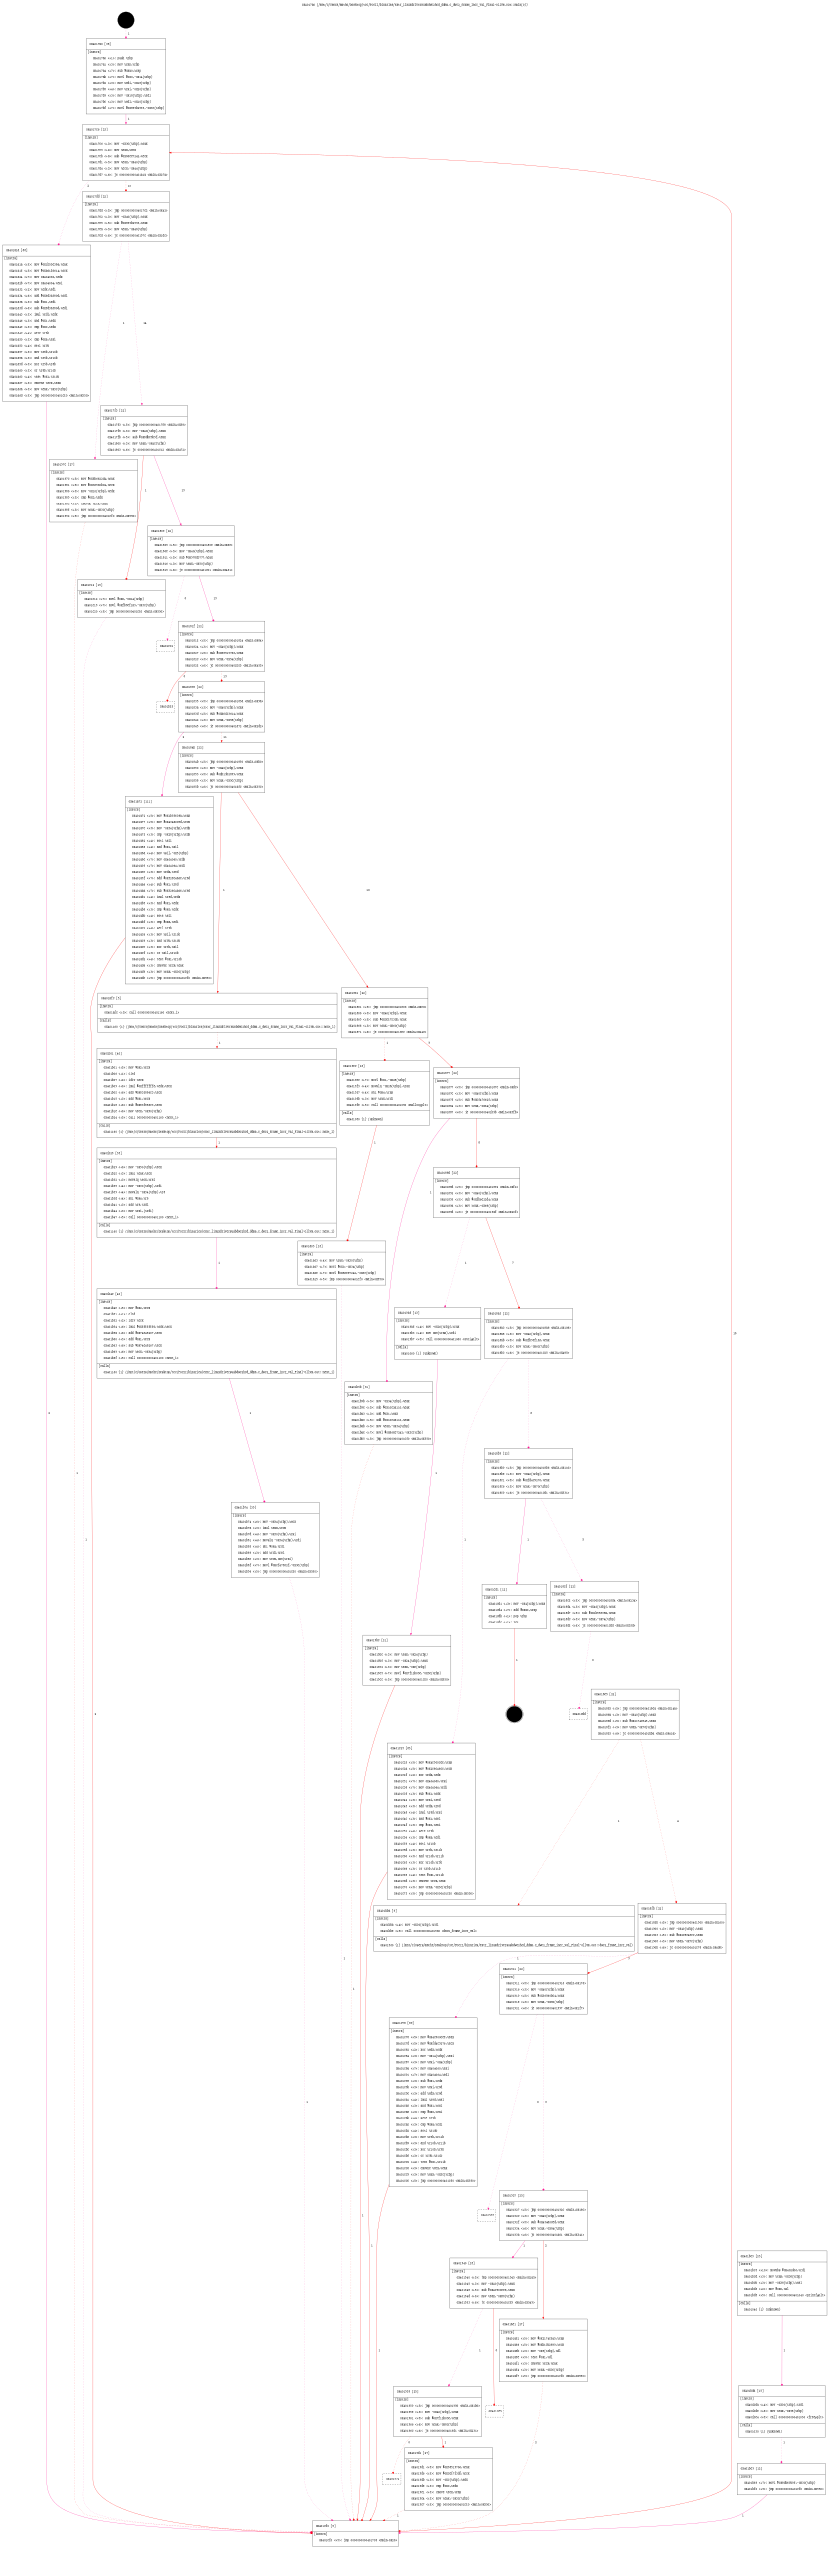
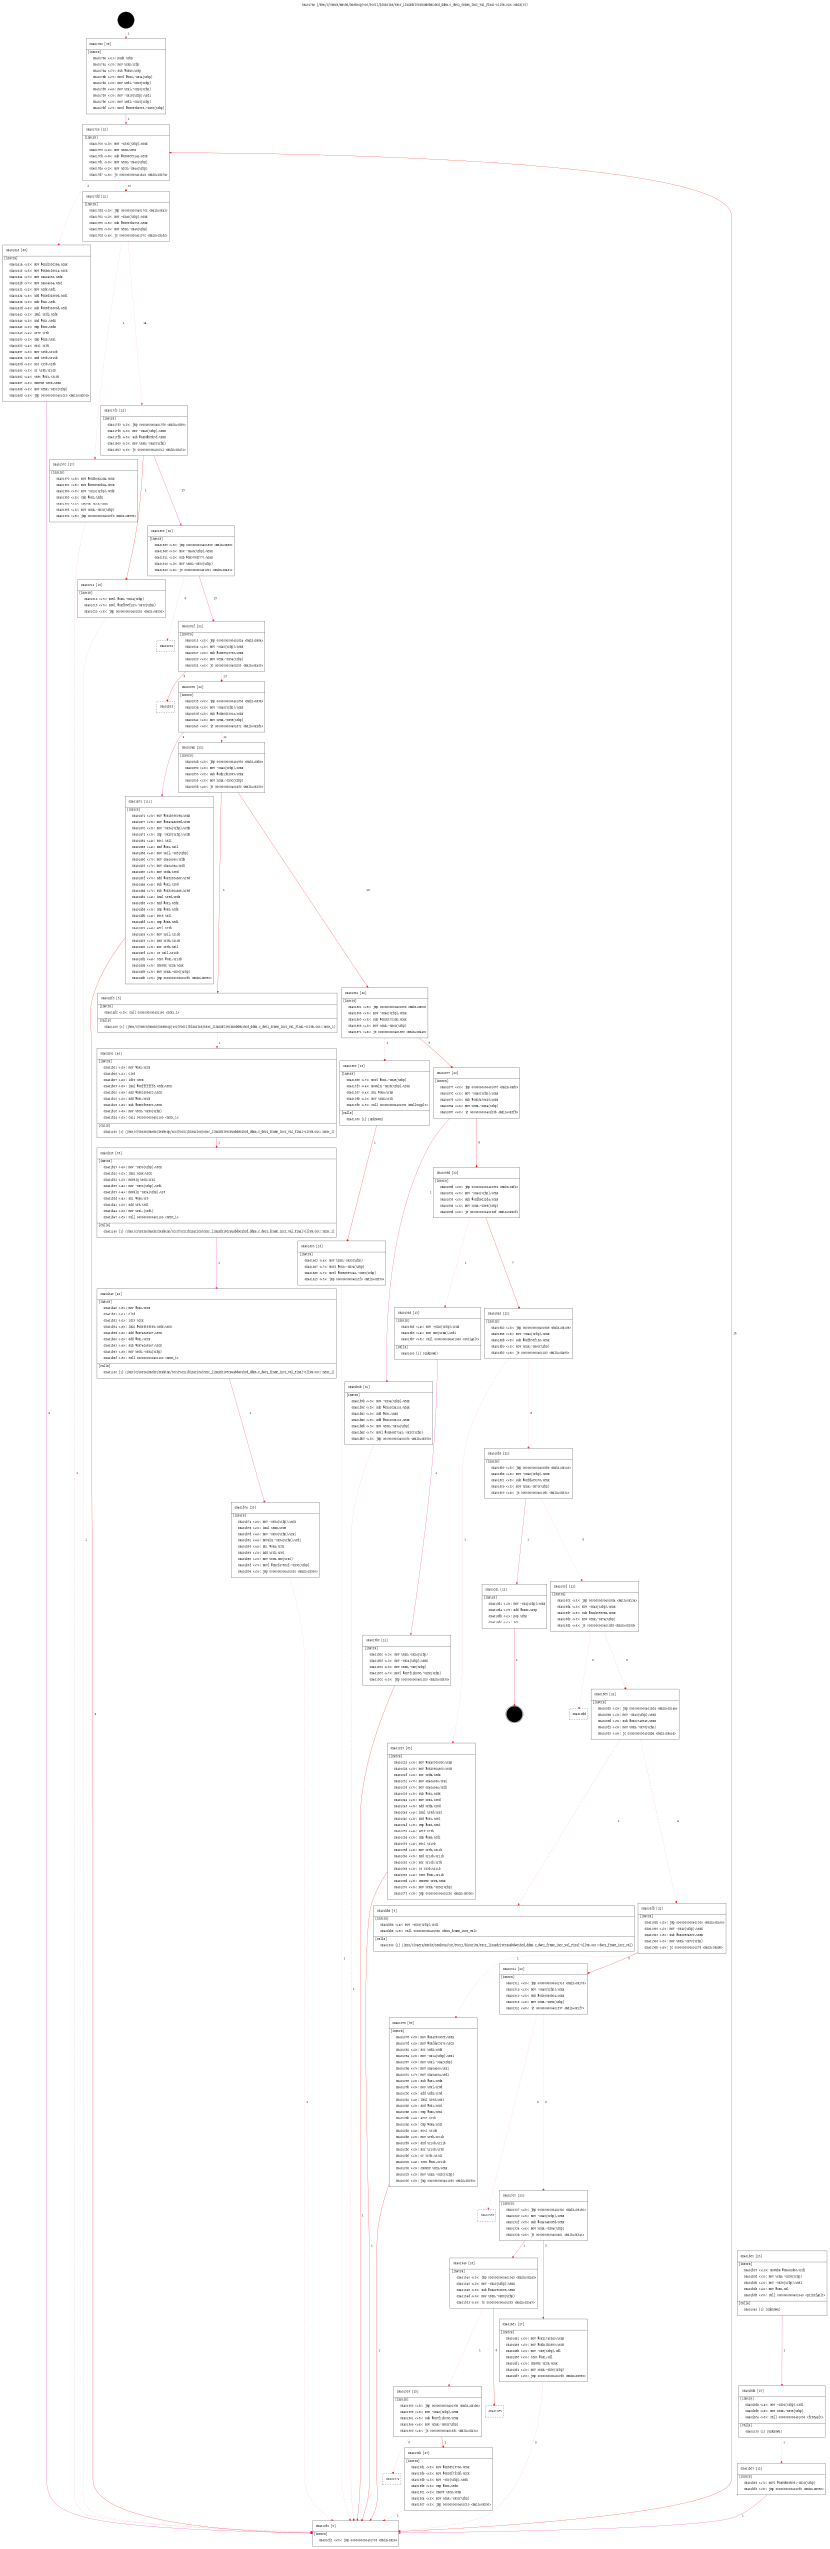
edge "0x4018cf [22]" -> "0x4018e5 [22]": added, label "5"
